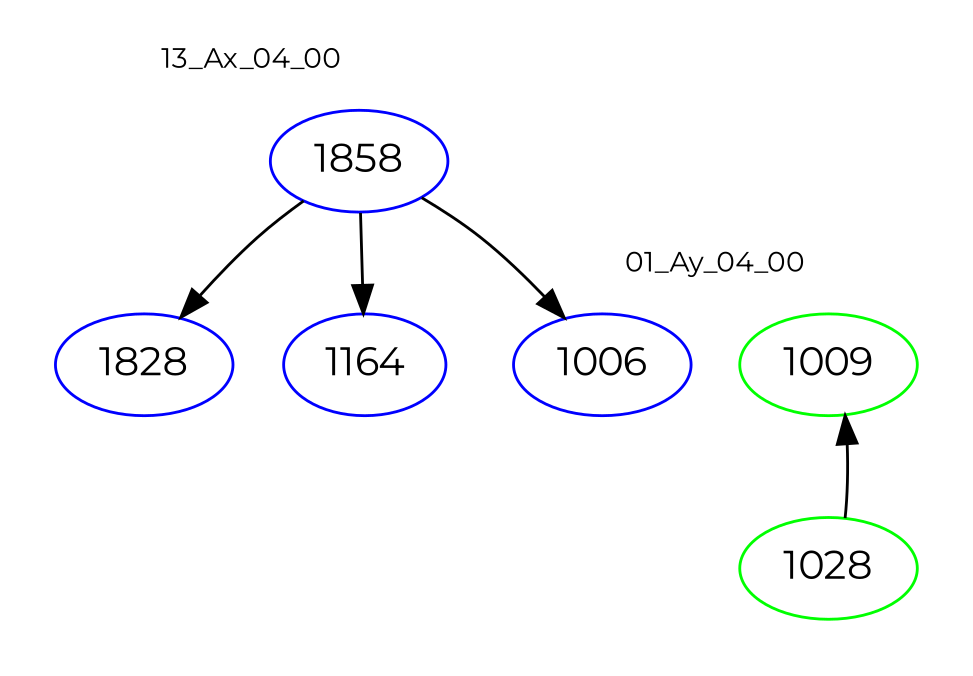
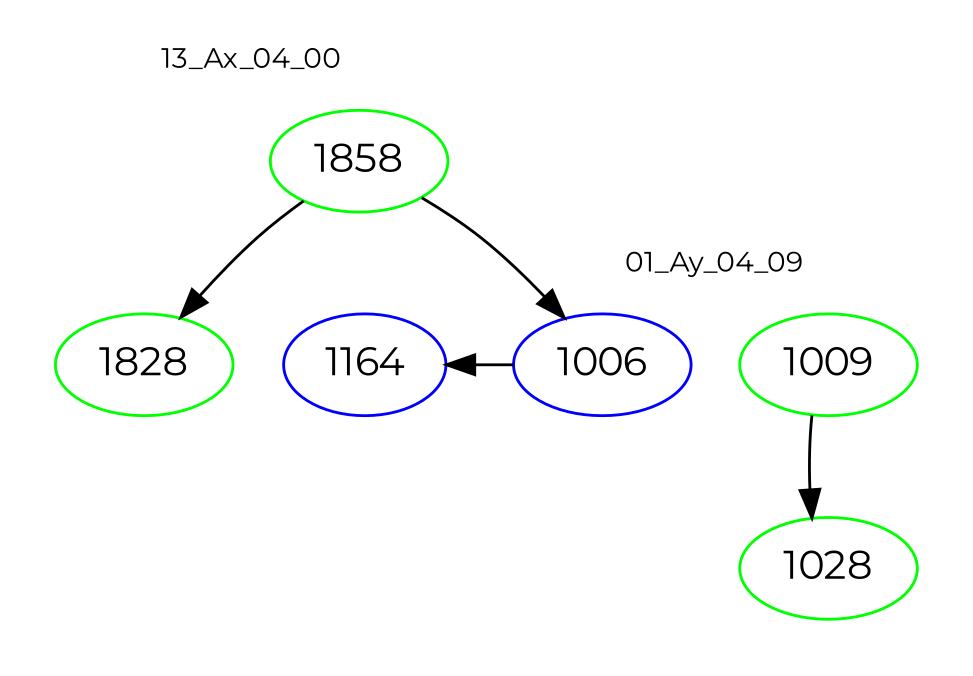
node "1858": color blue -> green
edge "1858" -> "1164": now "1006" -> "1164"
cluster "01_Ay_04_00": label "01_Ay_04_00" -> "01_Ay_04_09"
node "1828": color blue -> green
edge "1028" -> "1009": reversed
